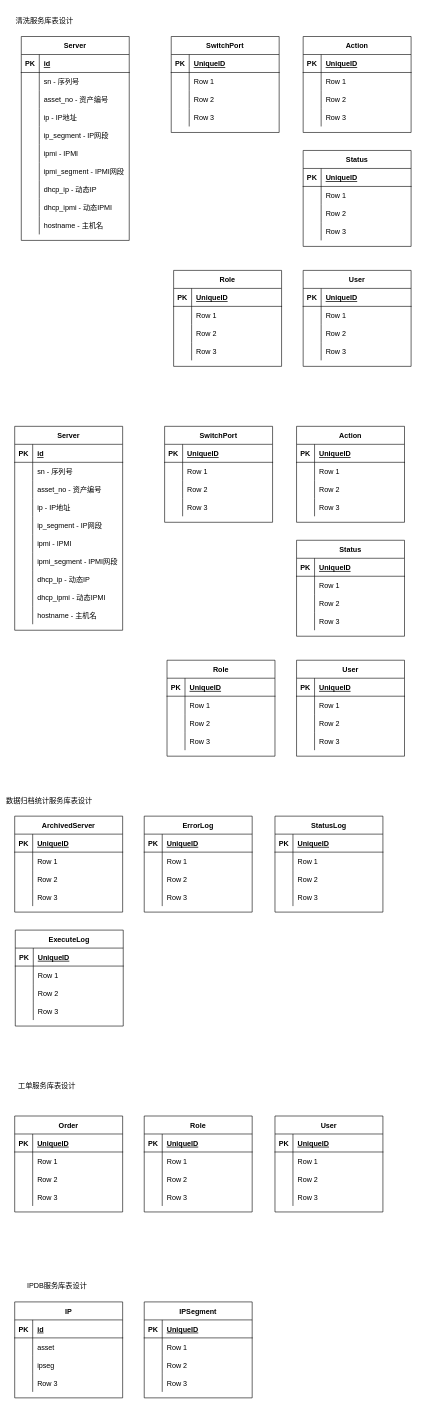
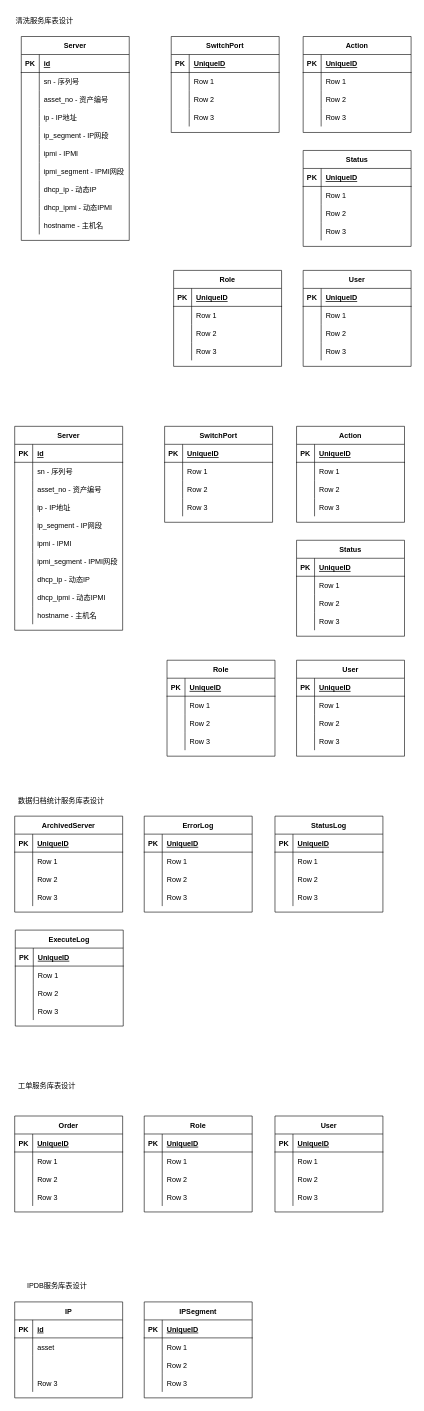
node "数据归档统计服务库表设计": moved (54, 801) -> (66, 801)
node "ipseg": removed
